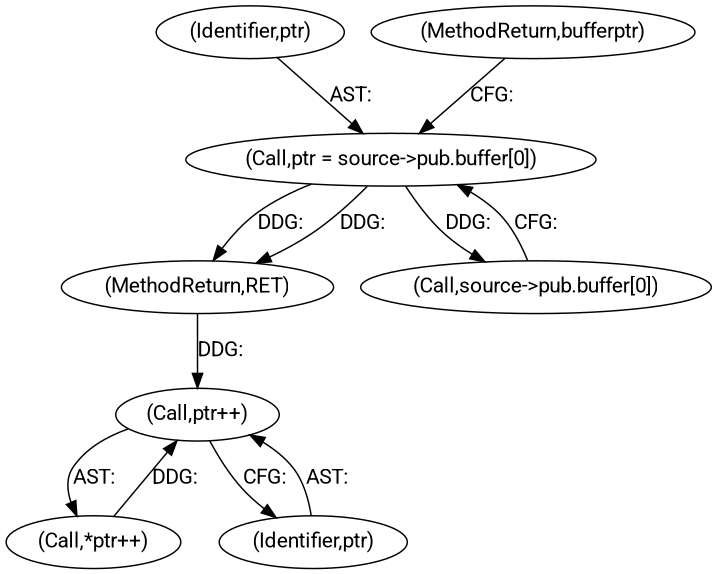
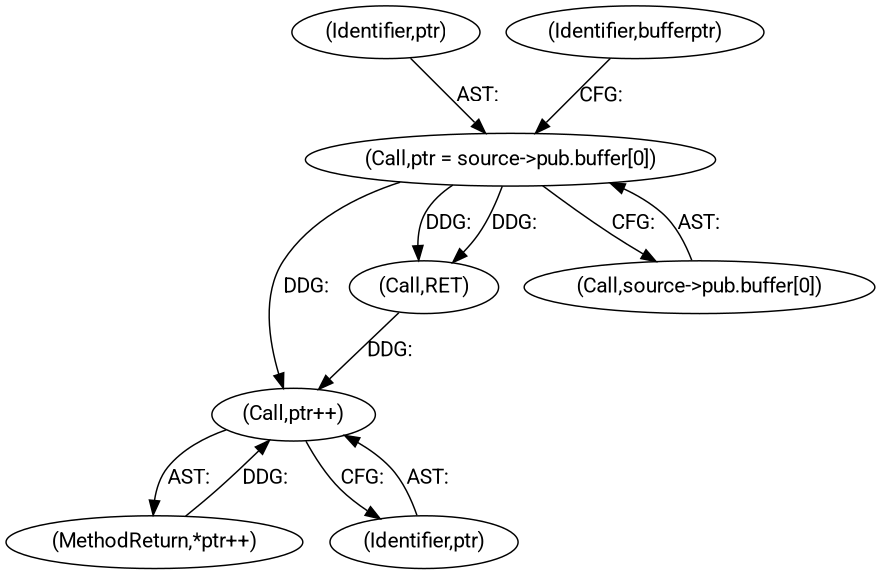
node "(MethodReturn,bufferptr)": label "(MethodReturn,bufferptr)" -> "(Identifier,bufferptr)"
edge "(Call,ptr = source->pub.buffer[0])" -> "(Call,source->pub.buffer[0])": label "DDG: " -> "CFG: "
edge "(Call,source->pub.buffer[0])" -> "(Call,ptr = source->pub.buffer[0])": label "CFG: " -> "AST: "
edge "(Call,ptr = source->pub.buffer[0])" -> "(Call,ptr++)": added, label "DDG:"
node "(MethodReturn,RET)": label "(MethodReturn,RET)" -> "(Call,RET)"
node "(Call,*ptr++)": label "(Call,*ptr++)" -> "(MethodReturn,*ptr++)"
